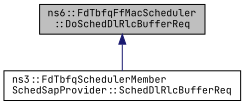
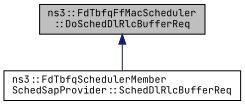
node "ns6::FdTbfqFfMacScheduler ::DoSchedDlRlcBufferReq": label "ns6::FdTbfqFfMacScheduler ::DoSchedDlRlcBufferReq" -> "ns3::FdTbfqFfMacScheduler ::DoSchedDlRlcBufferReq"
